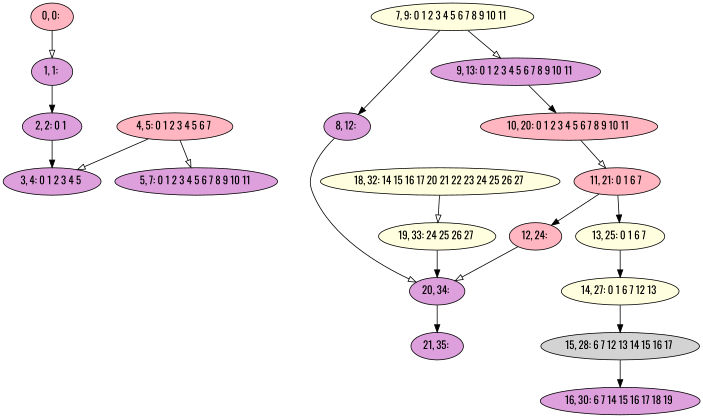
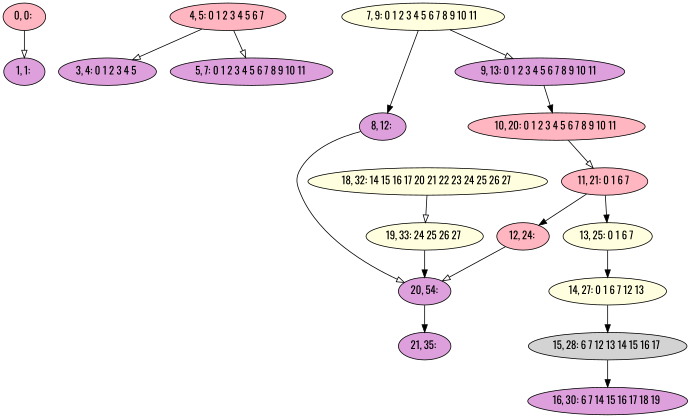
node "2, 2: 0 1": removed
node "20, 34:": label "20, 34:" -> "20, 54:"
